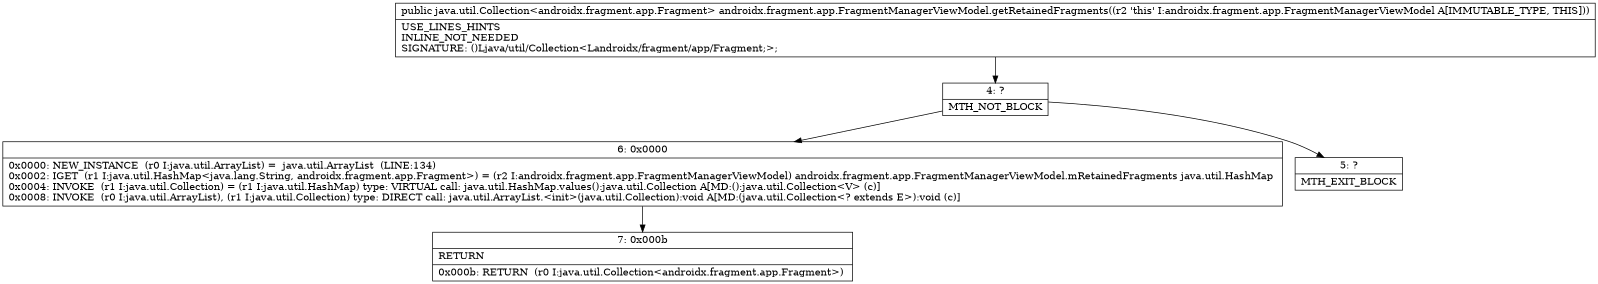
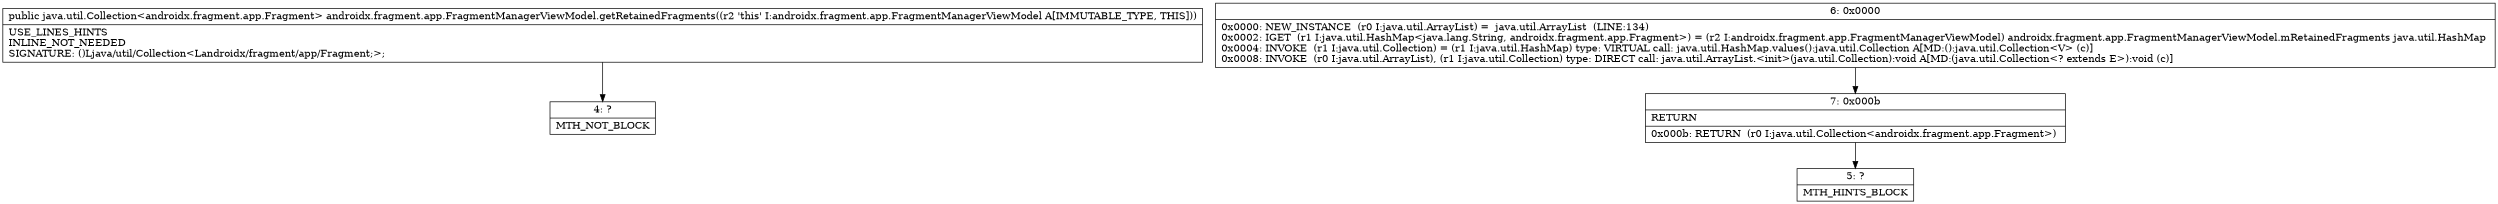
edge "4: ?" -> "5: ?": now "7: 0x000b" -> "5: ?"
edge "4: ?" -> "6: 0x0000": removed
node "5: ?": text "MTH_EXIT_BLOCK" -> "MTH_HINTS_BLOCK"
